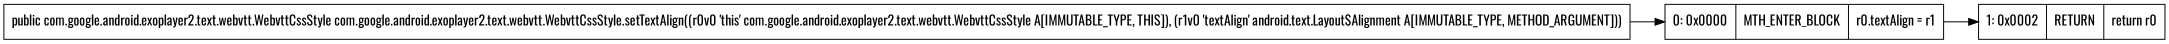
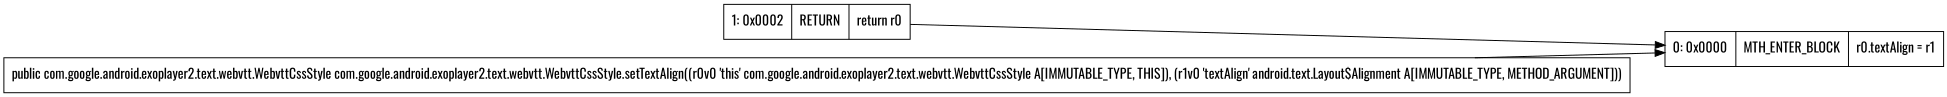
edge "0: 0x0000" -> "1: 0x0002": reversed
